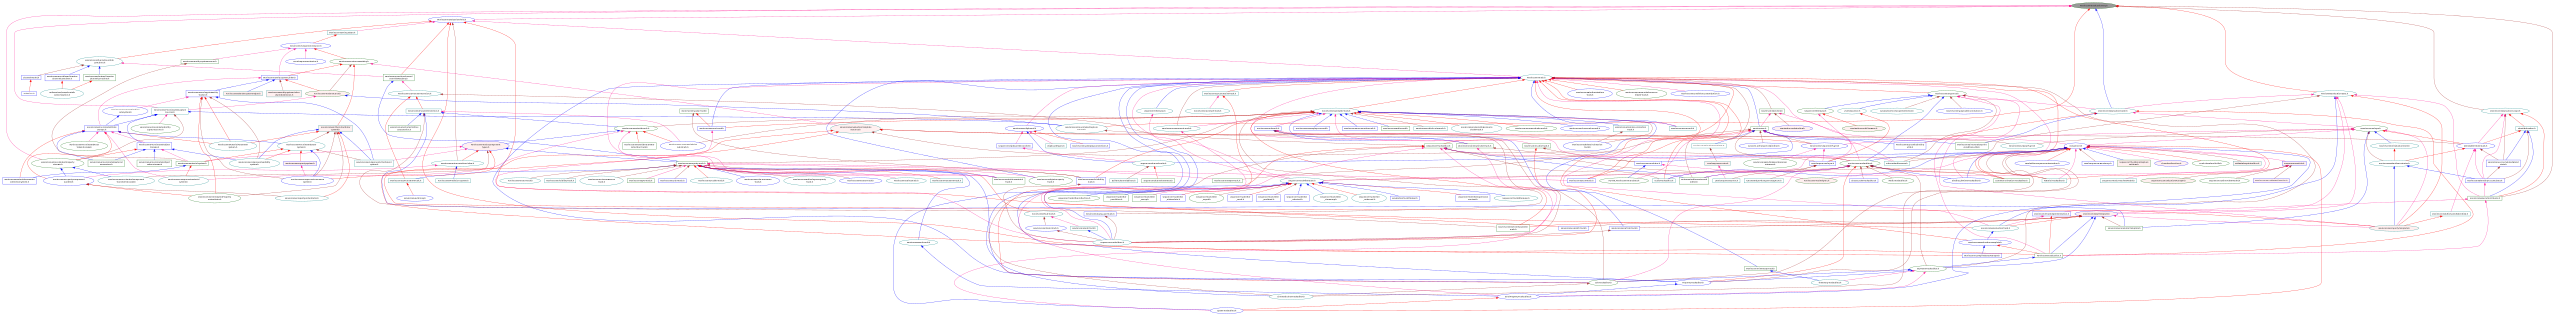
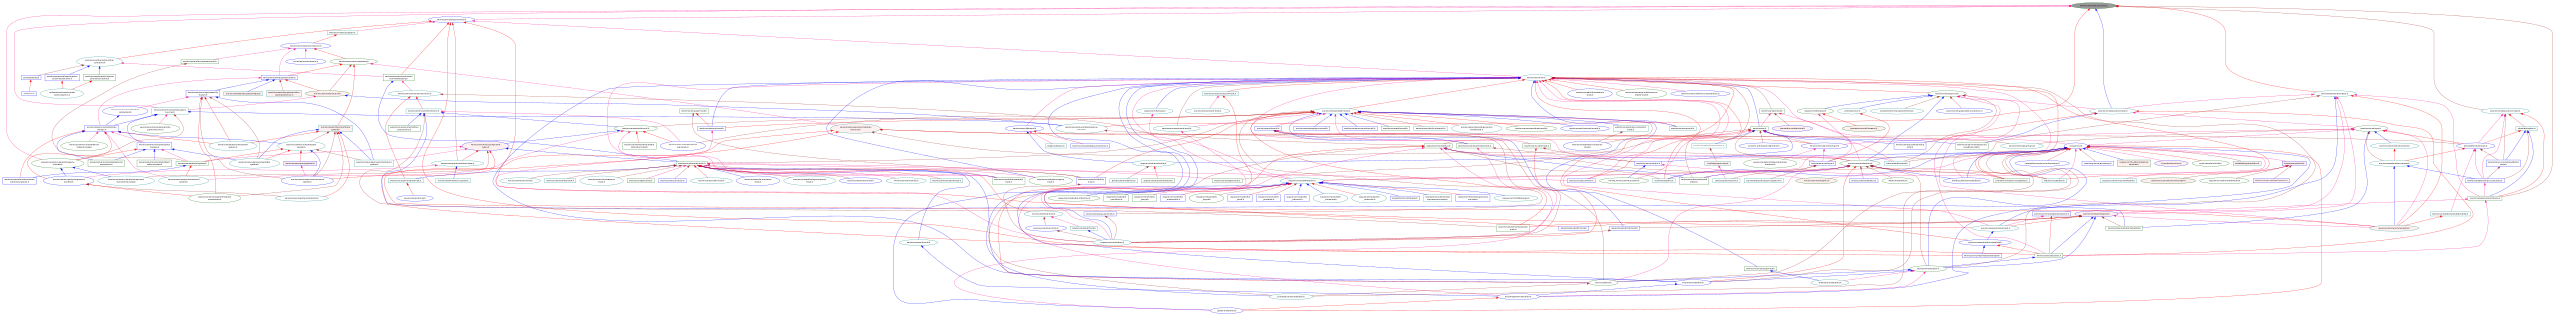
edge "MovieSceneEnumTrack.h" -> "MovieSceneTrack.h": color red -> deeppink
node "SequencerClipboardReconciler.h": removed
node "NavigationToolFilterText ExpressionContext.h": added
edge "KeyframeTrackEditor.h" -> "ISequencer.h": added
